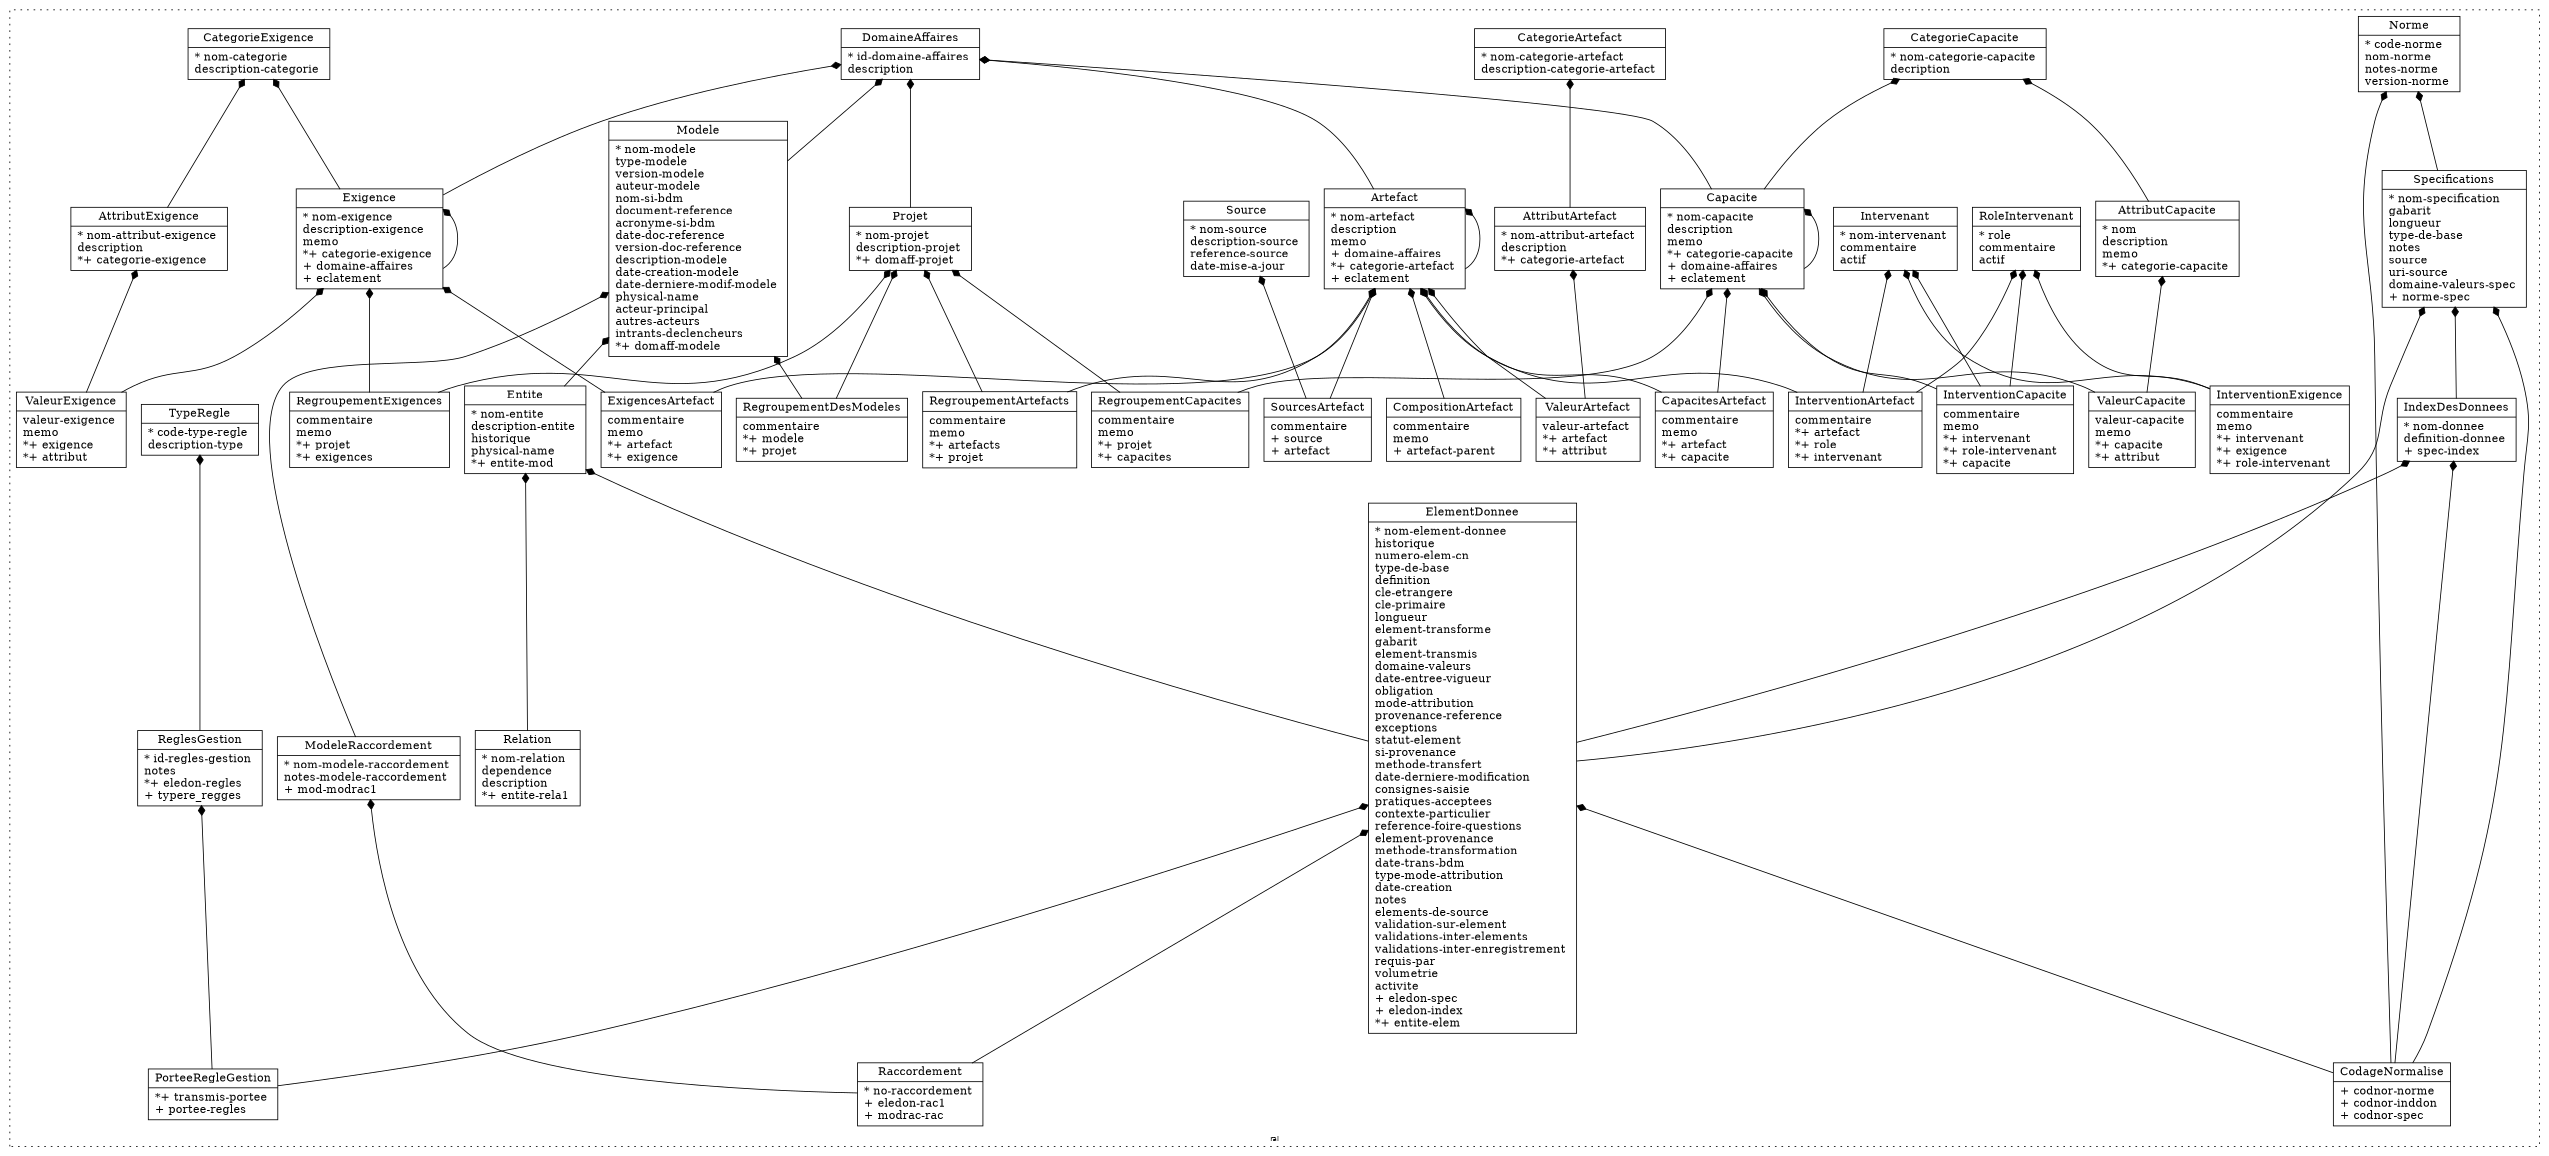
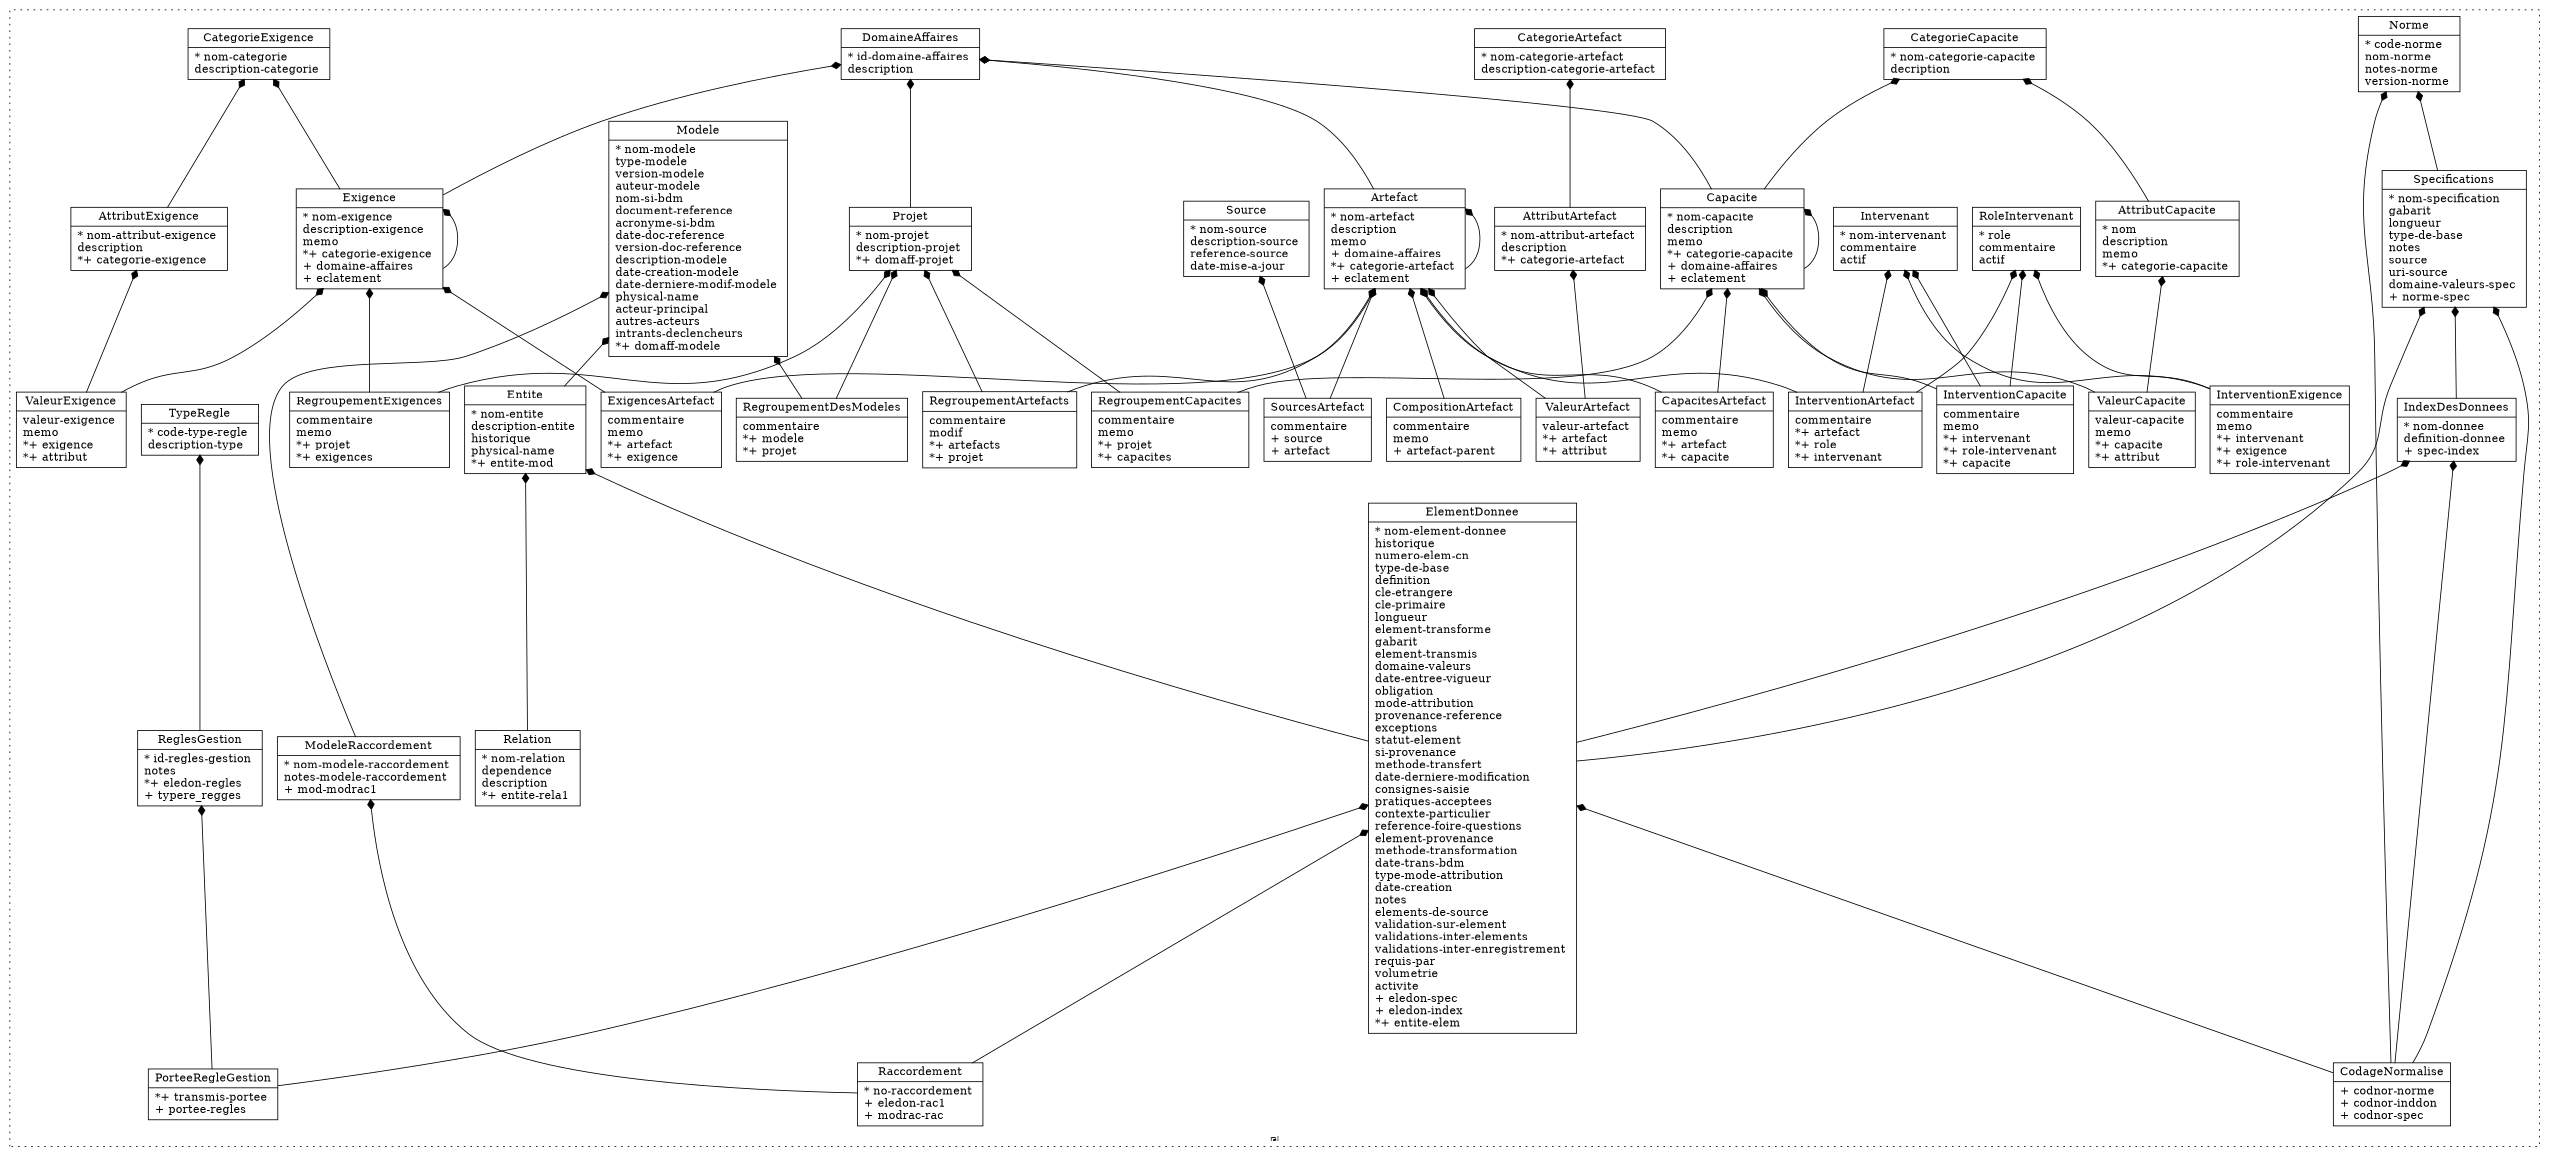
edge "DomaineAffaires" -- "Modele": removed
node "RegroupementArtefacts": text "memo" -> "modif"
